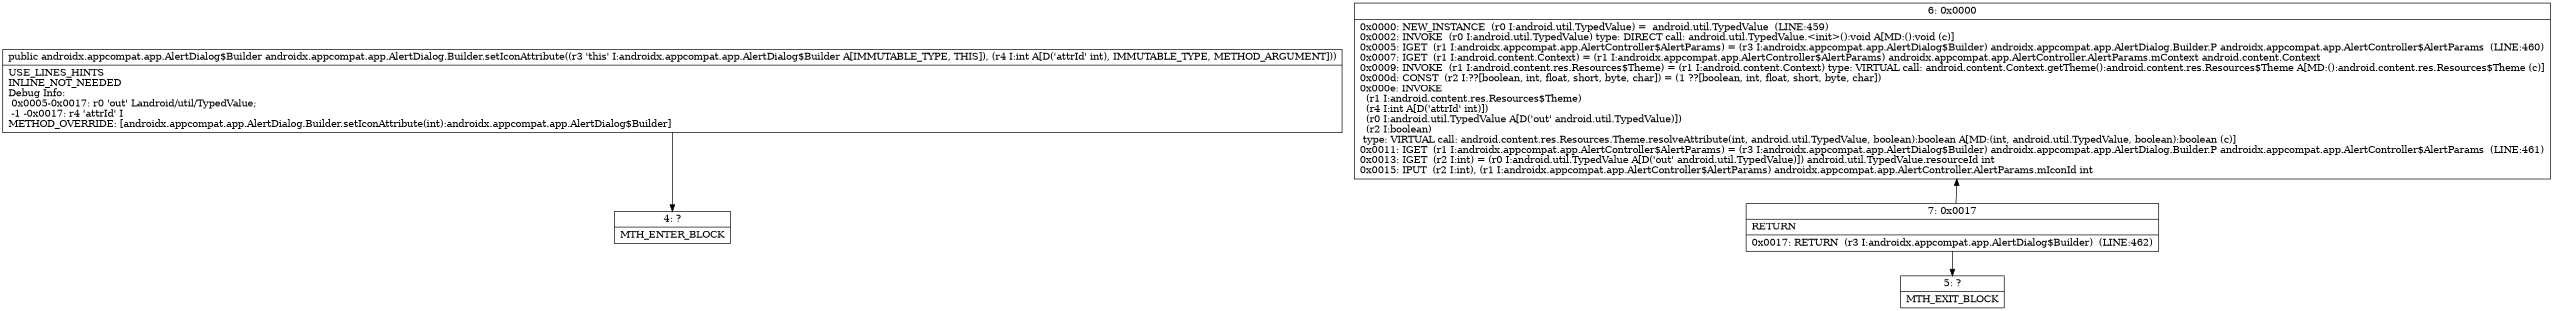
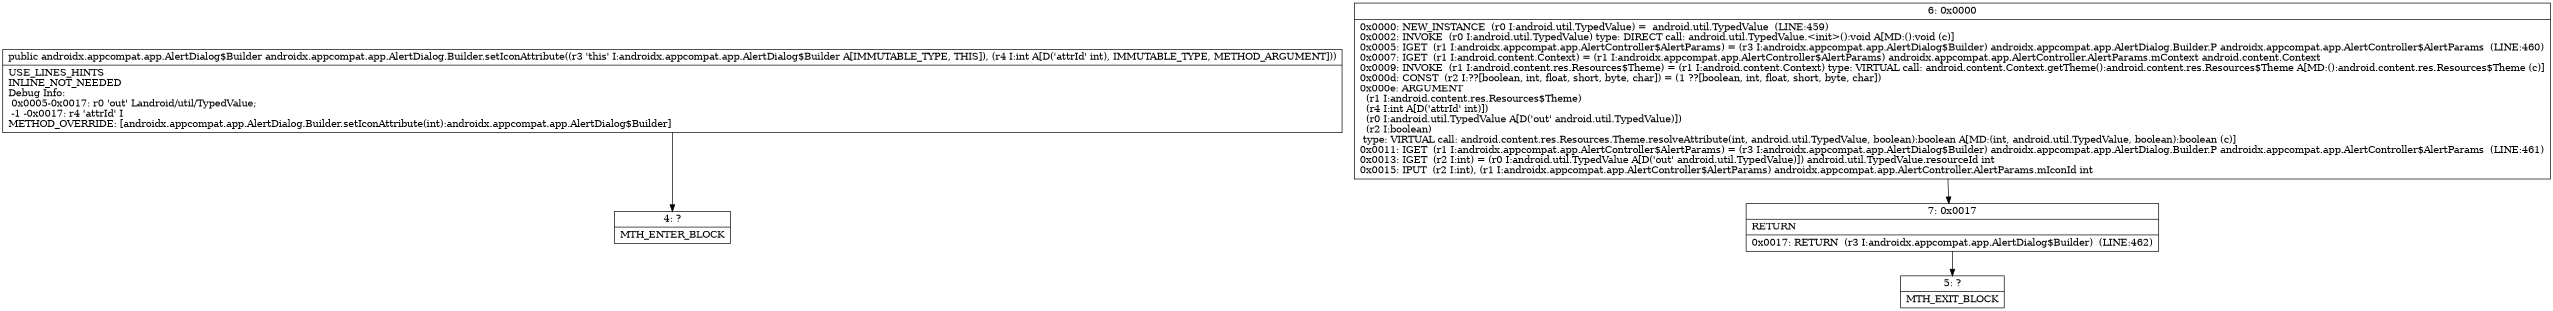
node "6: 0x0000": text "0x000e: INVOKE" -> "0x000e: ARGUMENT"
edge "7: 0x0017" -> "6: 0x0000": reversed
